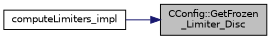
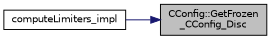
node "CConfig::GetFrozen _Limiter_Disc": label "CConfig::GetFrozen _Limiter_Disc" -> "CConfig::GetFrozen _CConfig_Disc"
